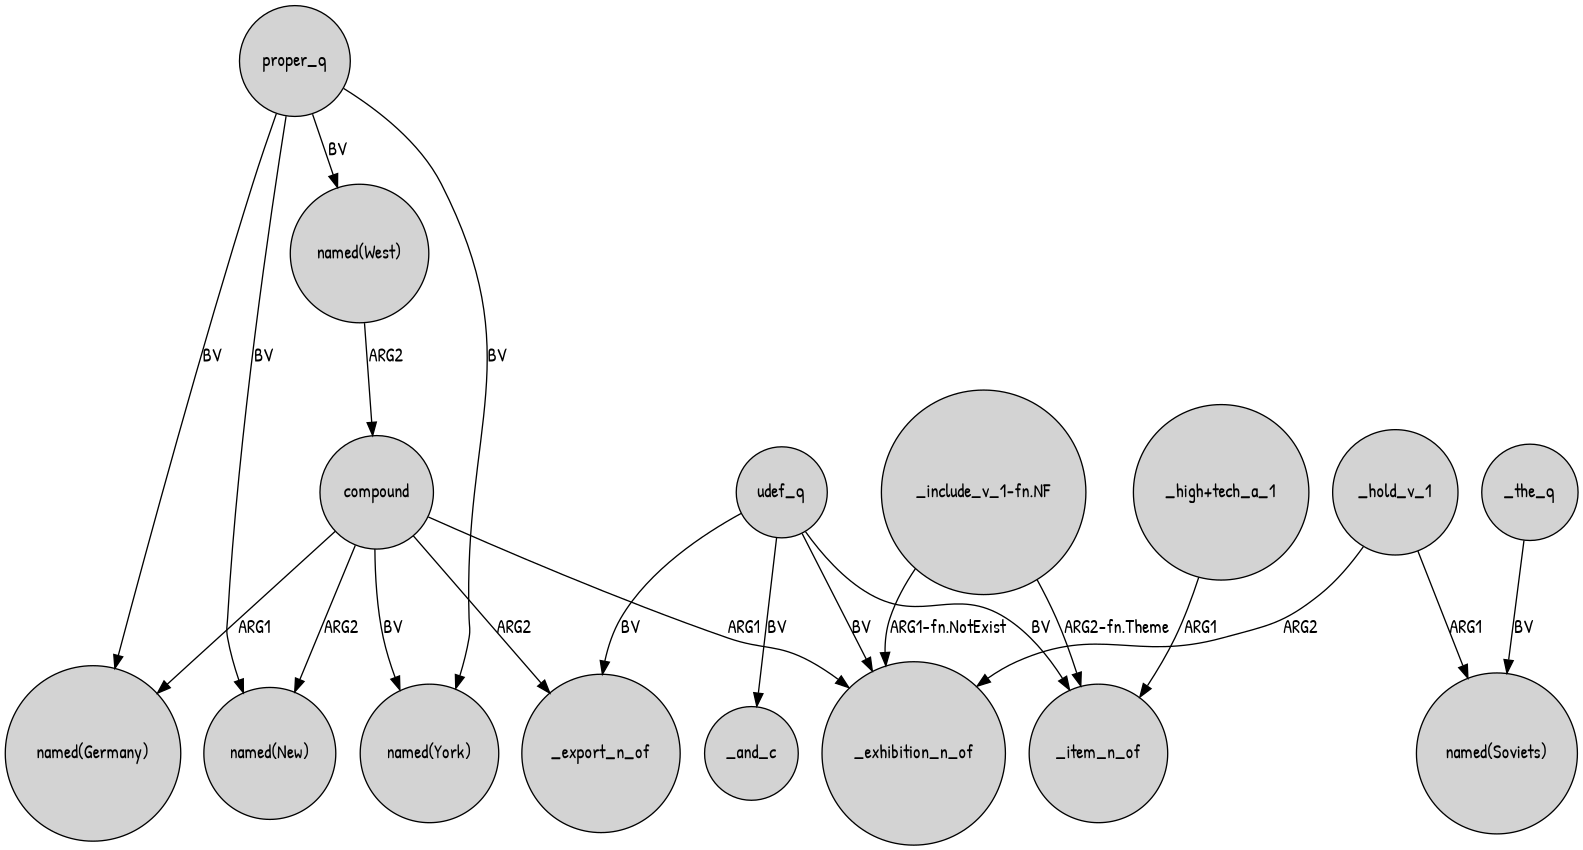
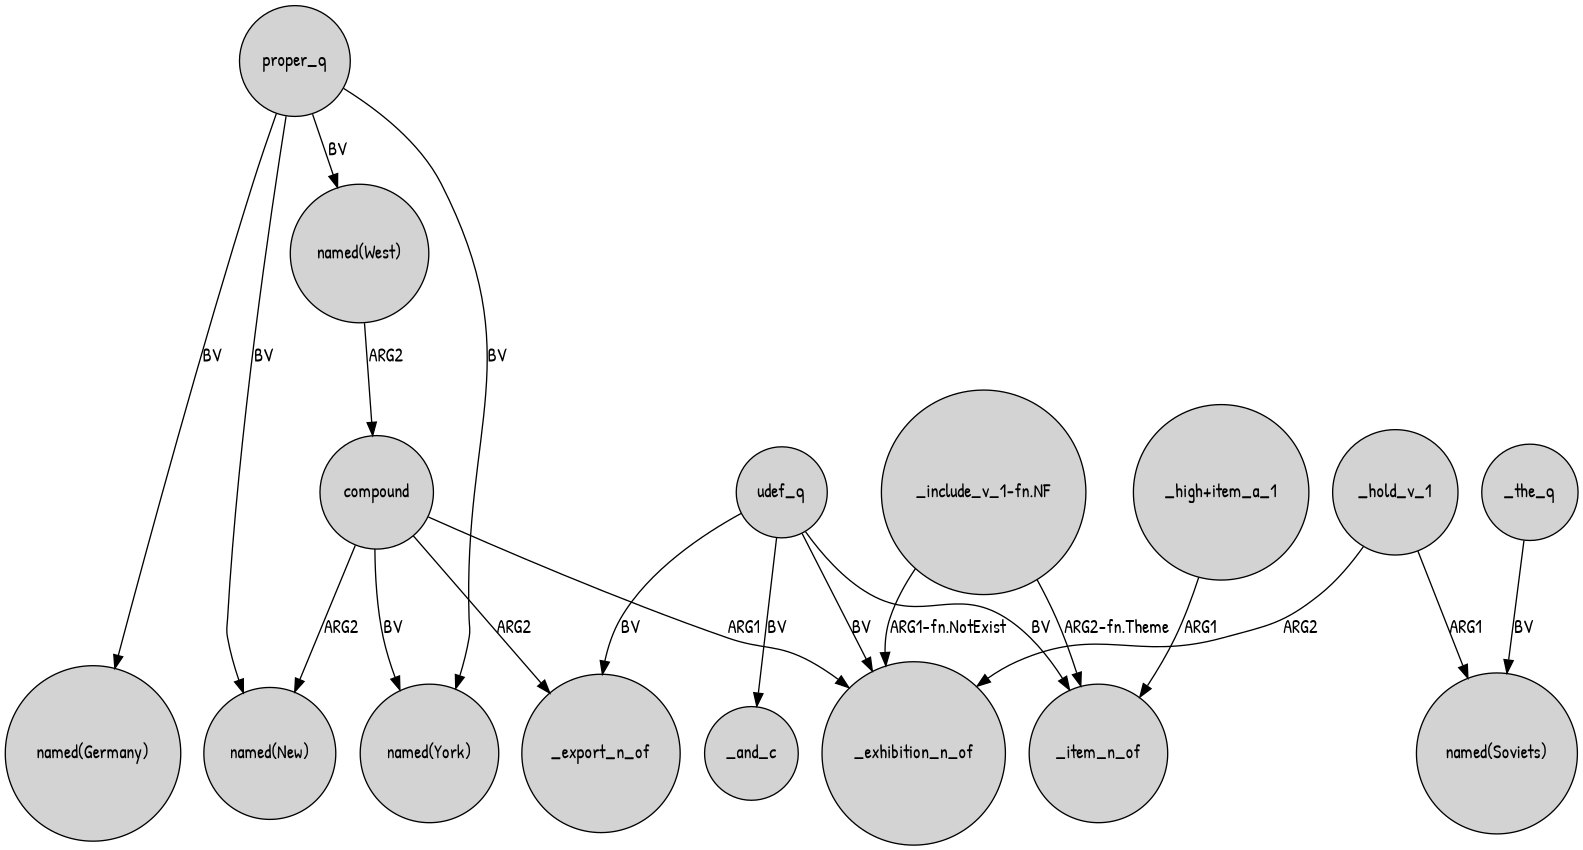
node "_high+tech_a_1": label "_high+tech_a_1" -> "_high+item_a_1"
edge "compound" -> "named(Germany)": removed, label "ARG1"
